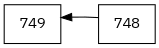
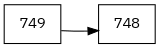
edge "748" -> "749": reversed
